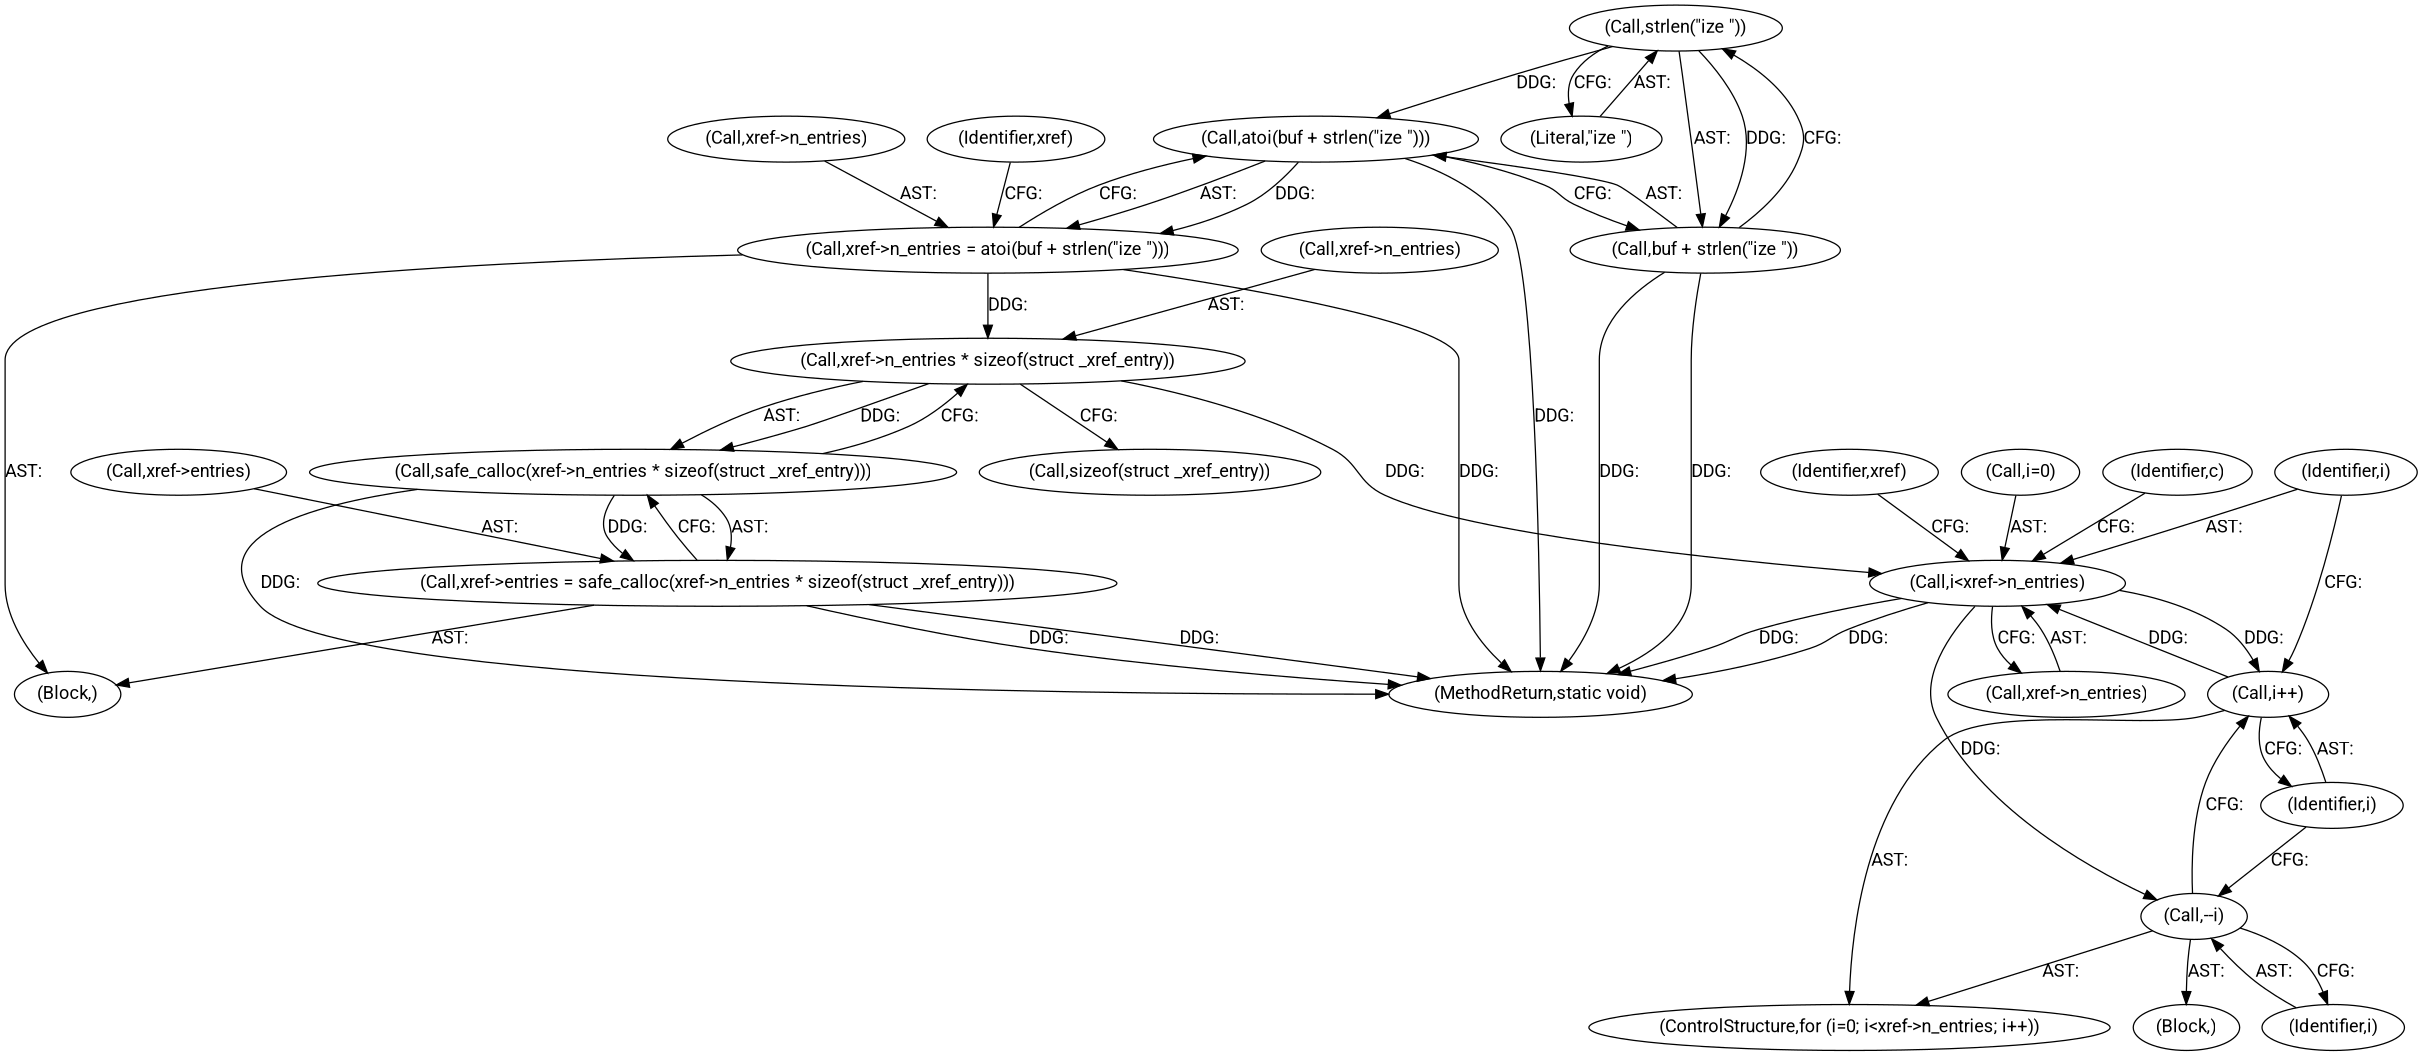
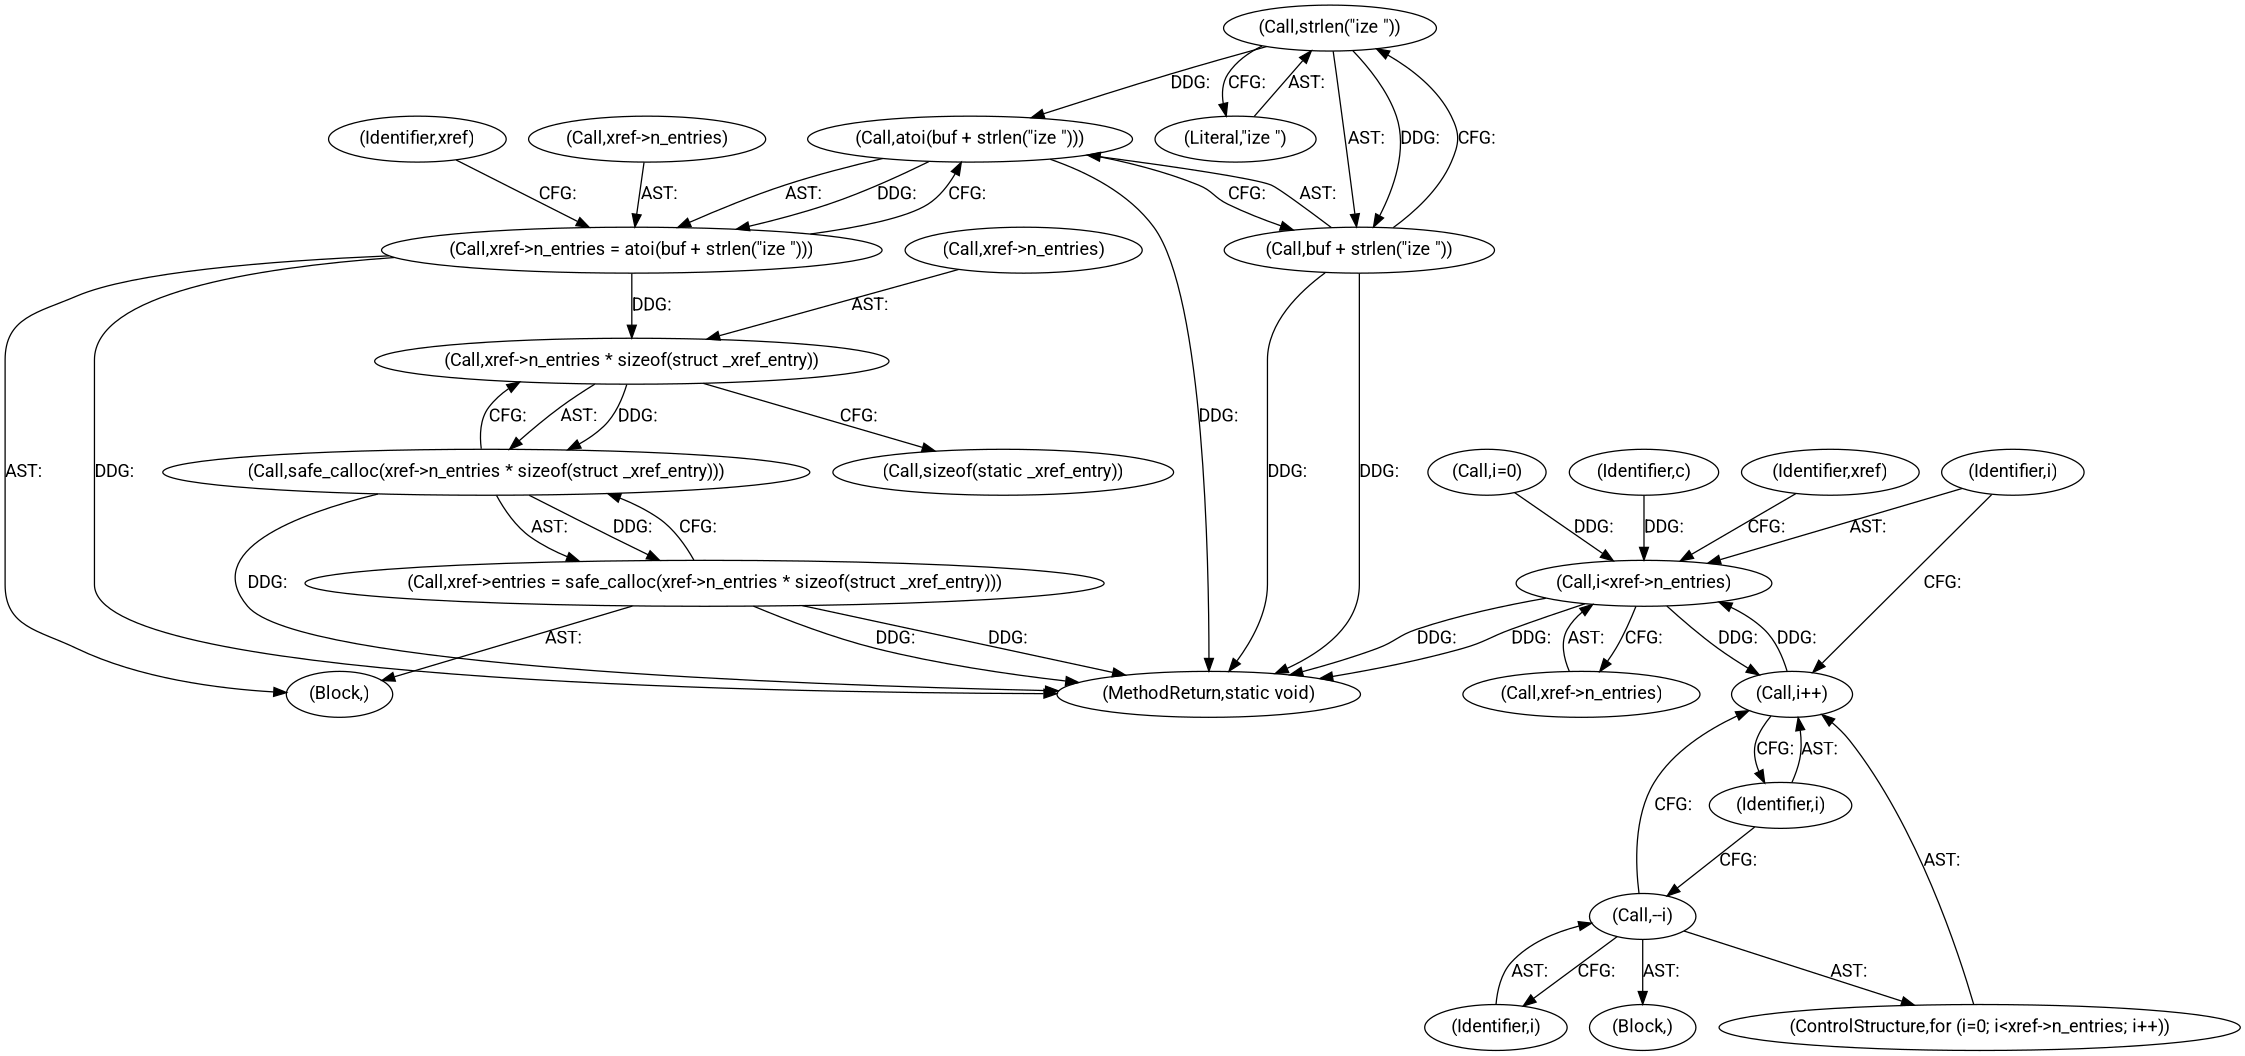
node "(Call,xref->entries)": removed
node "(Call,sizeof(struct _xref_entry))": label "(Call,sizeof(struct _xref_entry))" -> "(Call,sizeof(static _xref_entry))"
edge "(Call,xref->n_entries * sizeof(struct _xref_entry))" -> "(Call,i<xref->n_entries)": removed, label "DDG:"
edge "(Call,i=0)" -> "(Call,i<xref->n_entries)": label "AST: " -> "DDG: "
edge "(Identifier,c)" -> "(Call,i<xref->n_entries)": label "CFG: " -> "DDG: "
edge "(Call,i++)" -> "(ControlStructure,for (i=0; i<xref->n_entries; i++))": reversed
edge "(Call,i<xref->n_entries)" -> "(Call,--i)": removed, label "DDG:"
